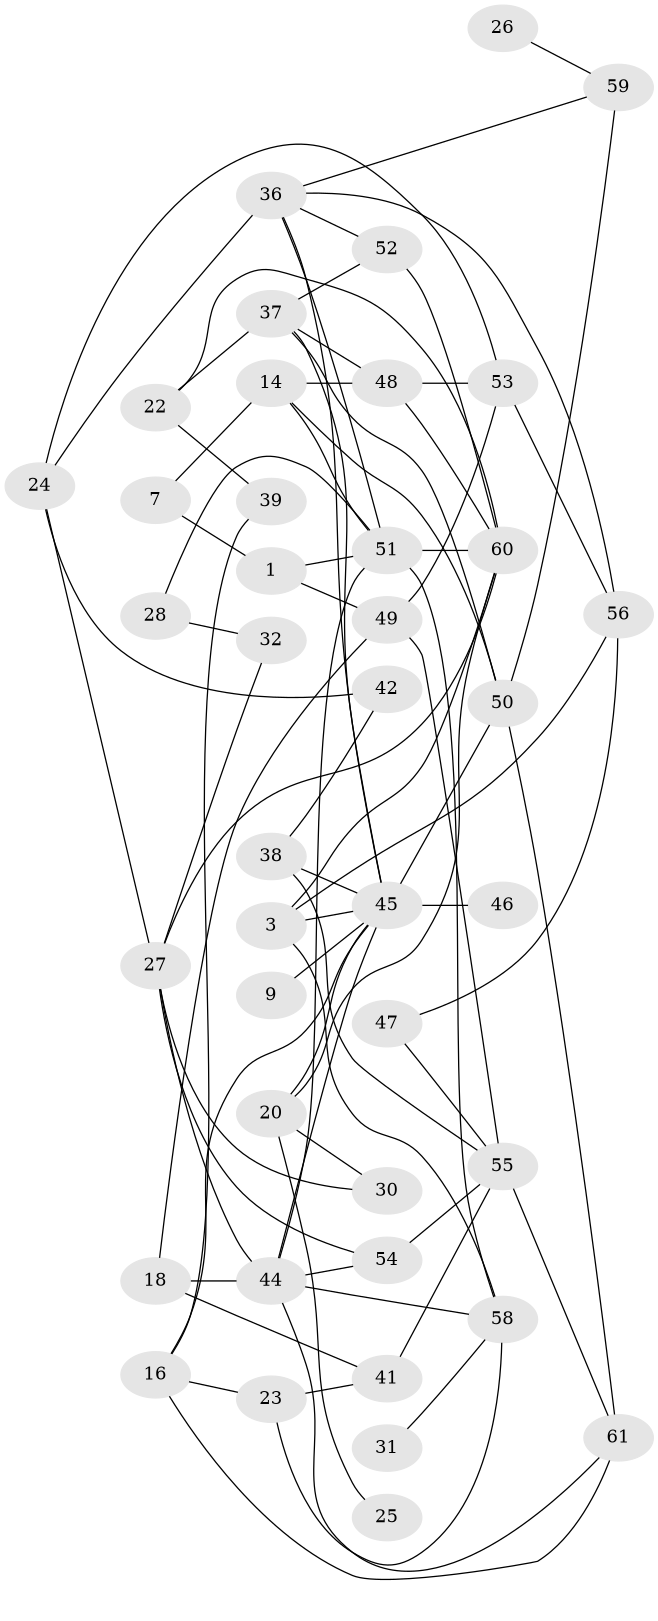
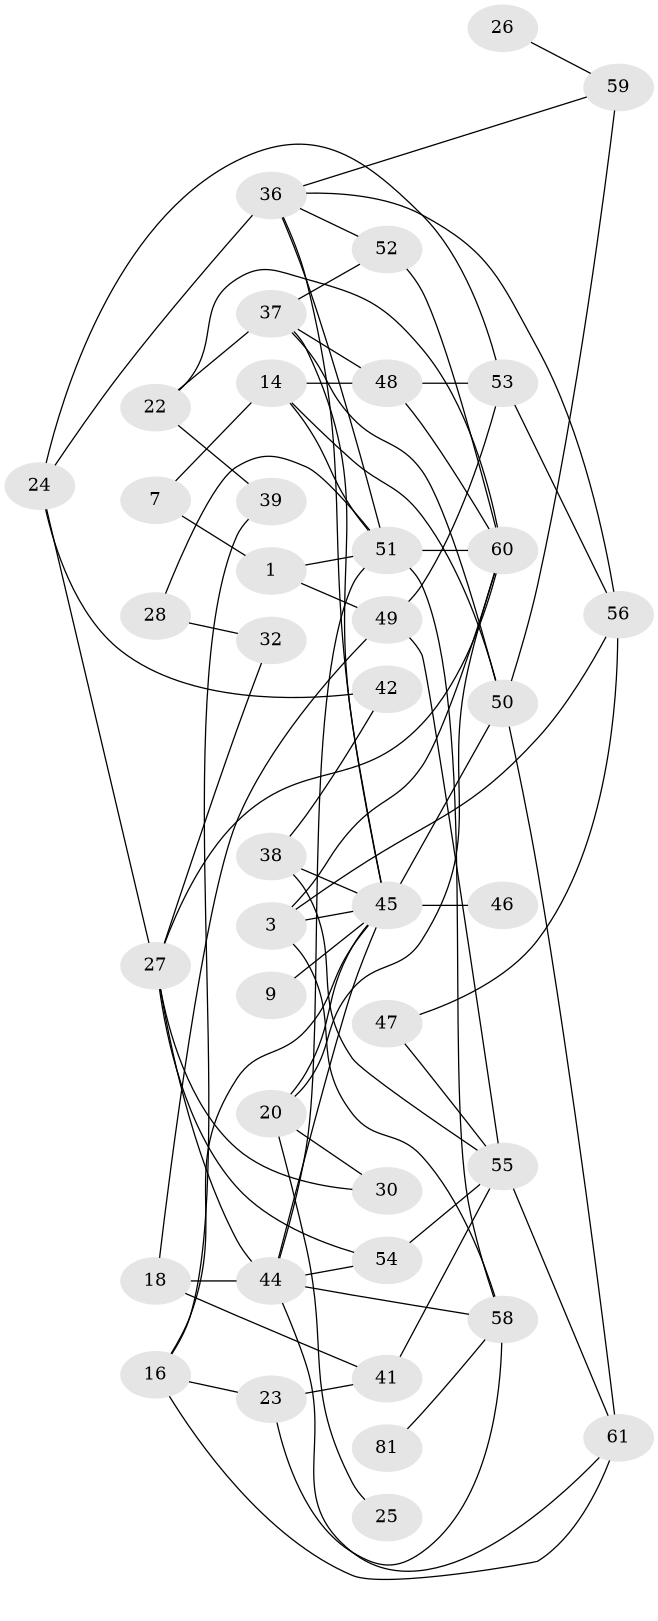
node "31": label "31" -> "81"
